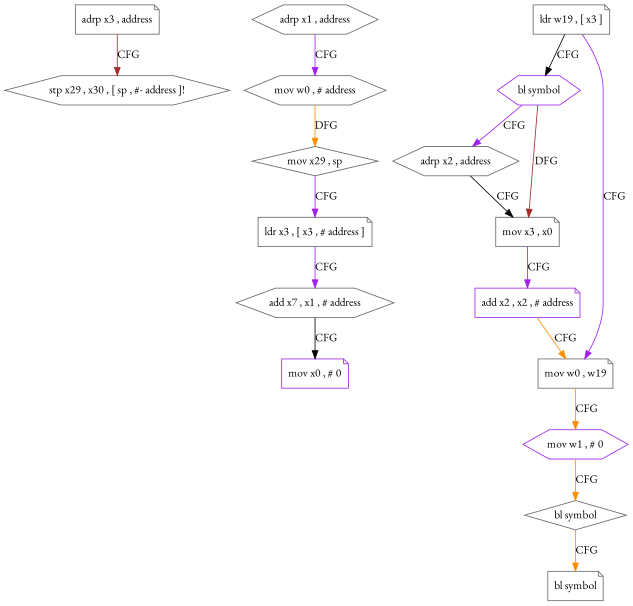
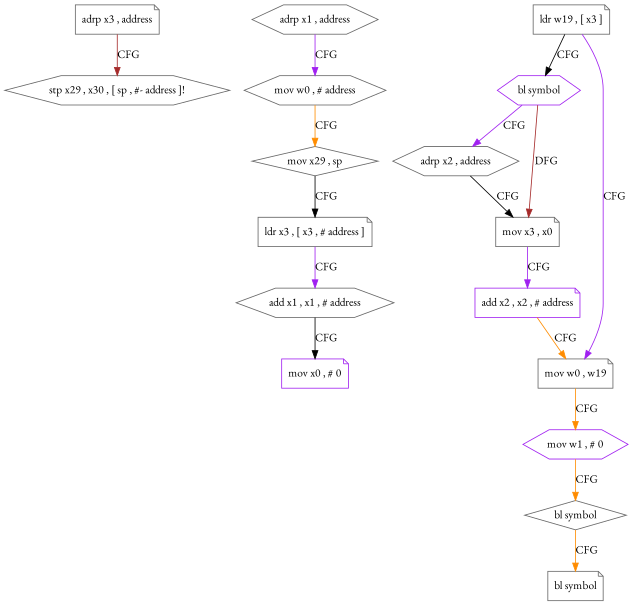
edge "mov w0 , # address" -> "mov x29 , sp": label "DFG" -> "CFG"
edge "mov x29 , sp" -> "ldr x3 , [ x3 , # address ]": color purple -> black
node "add x7 , x1 , # address": label "add x7 , x1 , # address" -> "add x1 , x1 , # address"
